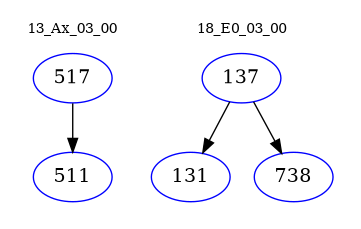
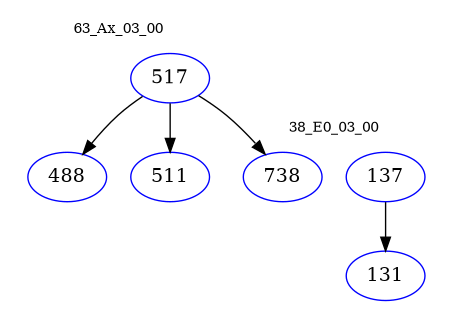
cluster "13_Ax_03_00": label "13_Ax_03_00" -> "63_Ax_03_00"
cluster "18_E0_03_00": label "18_E0_03_00" -> "38_E0_03_00"
edge "137" -> "738": now "517" -> "738"
node "488": added
